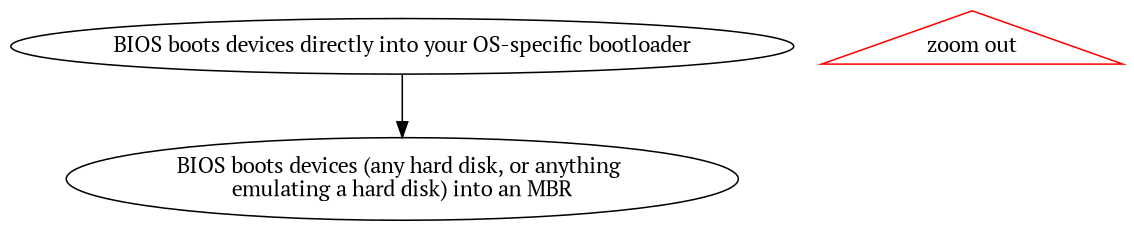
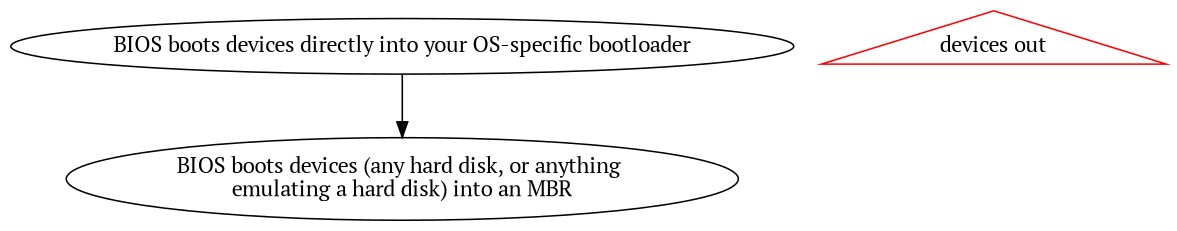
node "zoom out": label "zoom out" -> "devices out"
